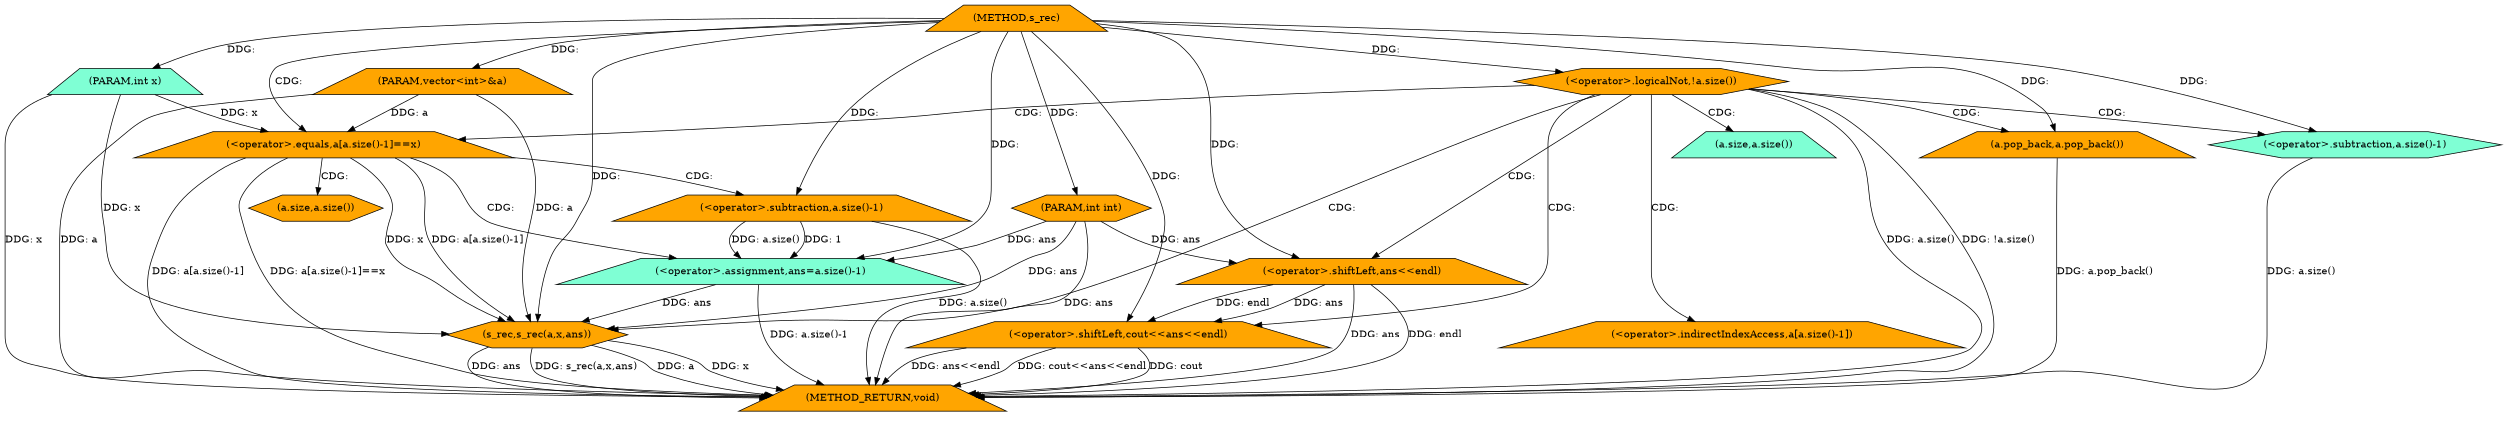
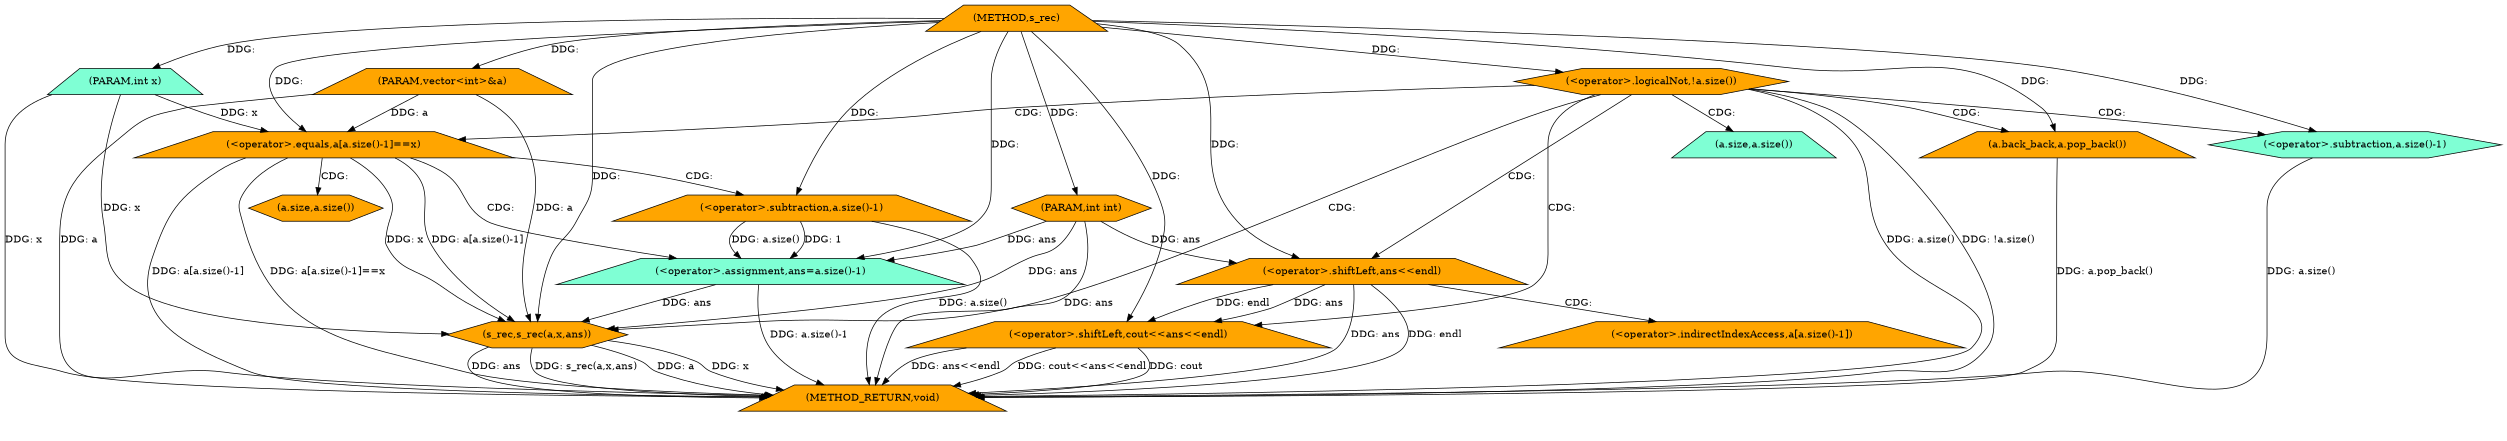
edge "(METHOD,s_rec)" -> "(<operator>.equals,a[a.size()-1]==x)": label "CDG: " -> "DDG: "
node "(a.pop_back,a.pop_back())": label "(a.pop_back,a.pop_back())" -> "(a.back_back,a.pop_back())"
edge "(<operator>.logicalNot,!a.size())" -> "(<operator>.indirectIndexAccess,a[a.size()-1])": now "(<operator>.shiftLeft,ans<<endl)" -> "(<operator>.indirectIndexAccess,a[a.size()-1])"
